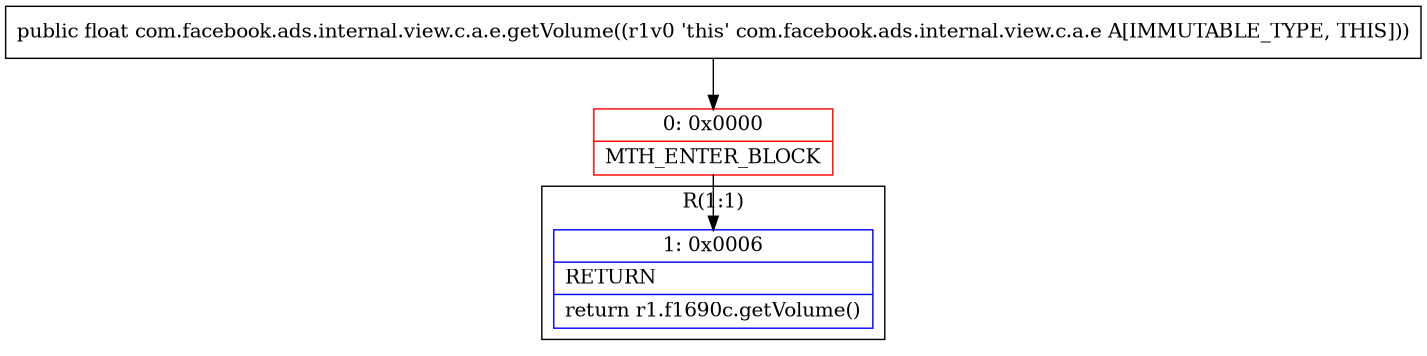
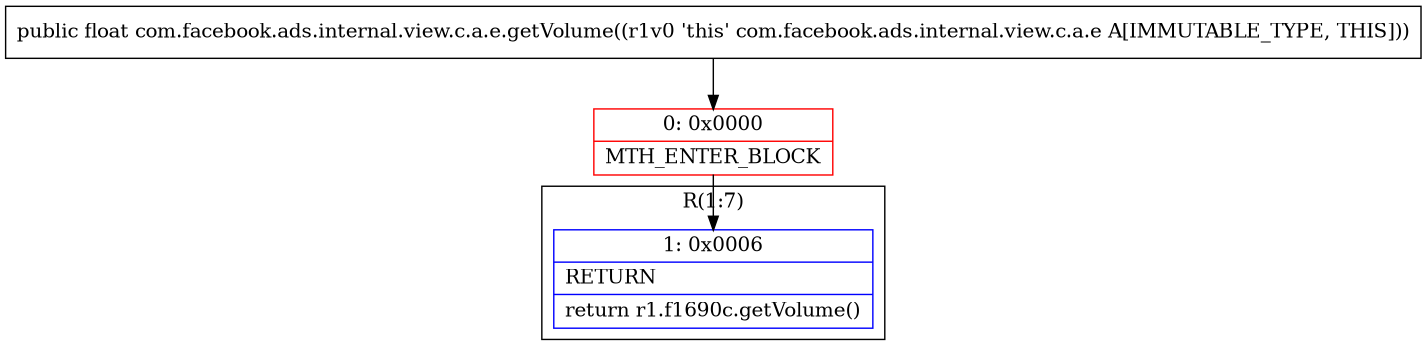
cluster "R(1:1)": label "R(1:1)" -> "R(1:7)"
